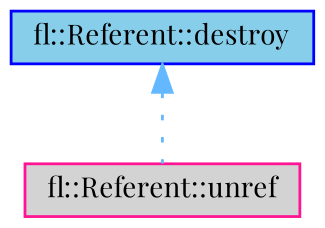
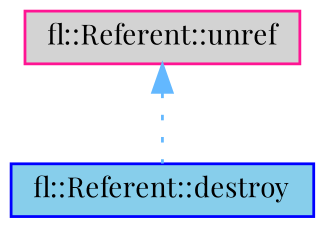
edge "fl::Referent::unref" -> "fl::Referent::destroy": reversed
